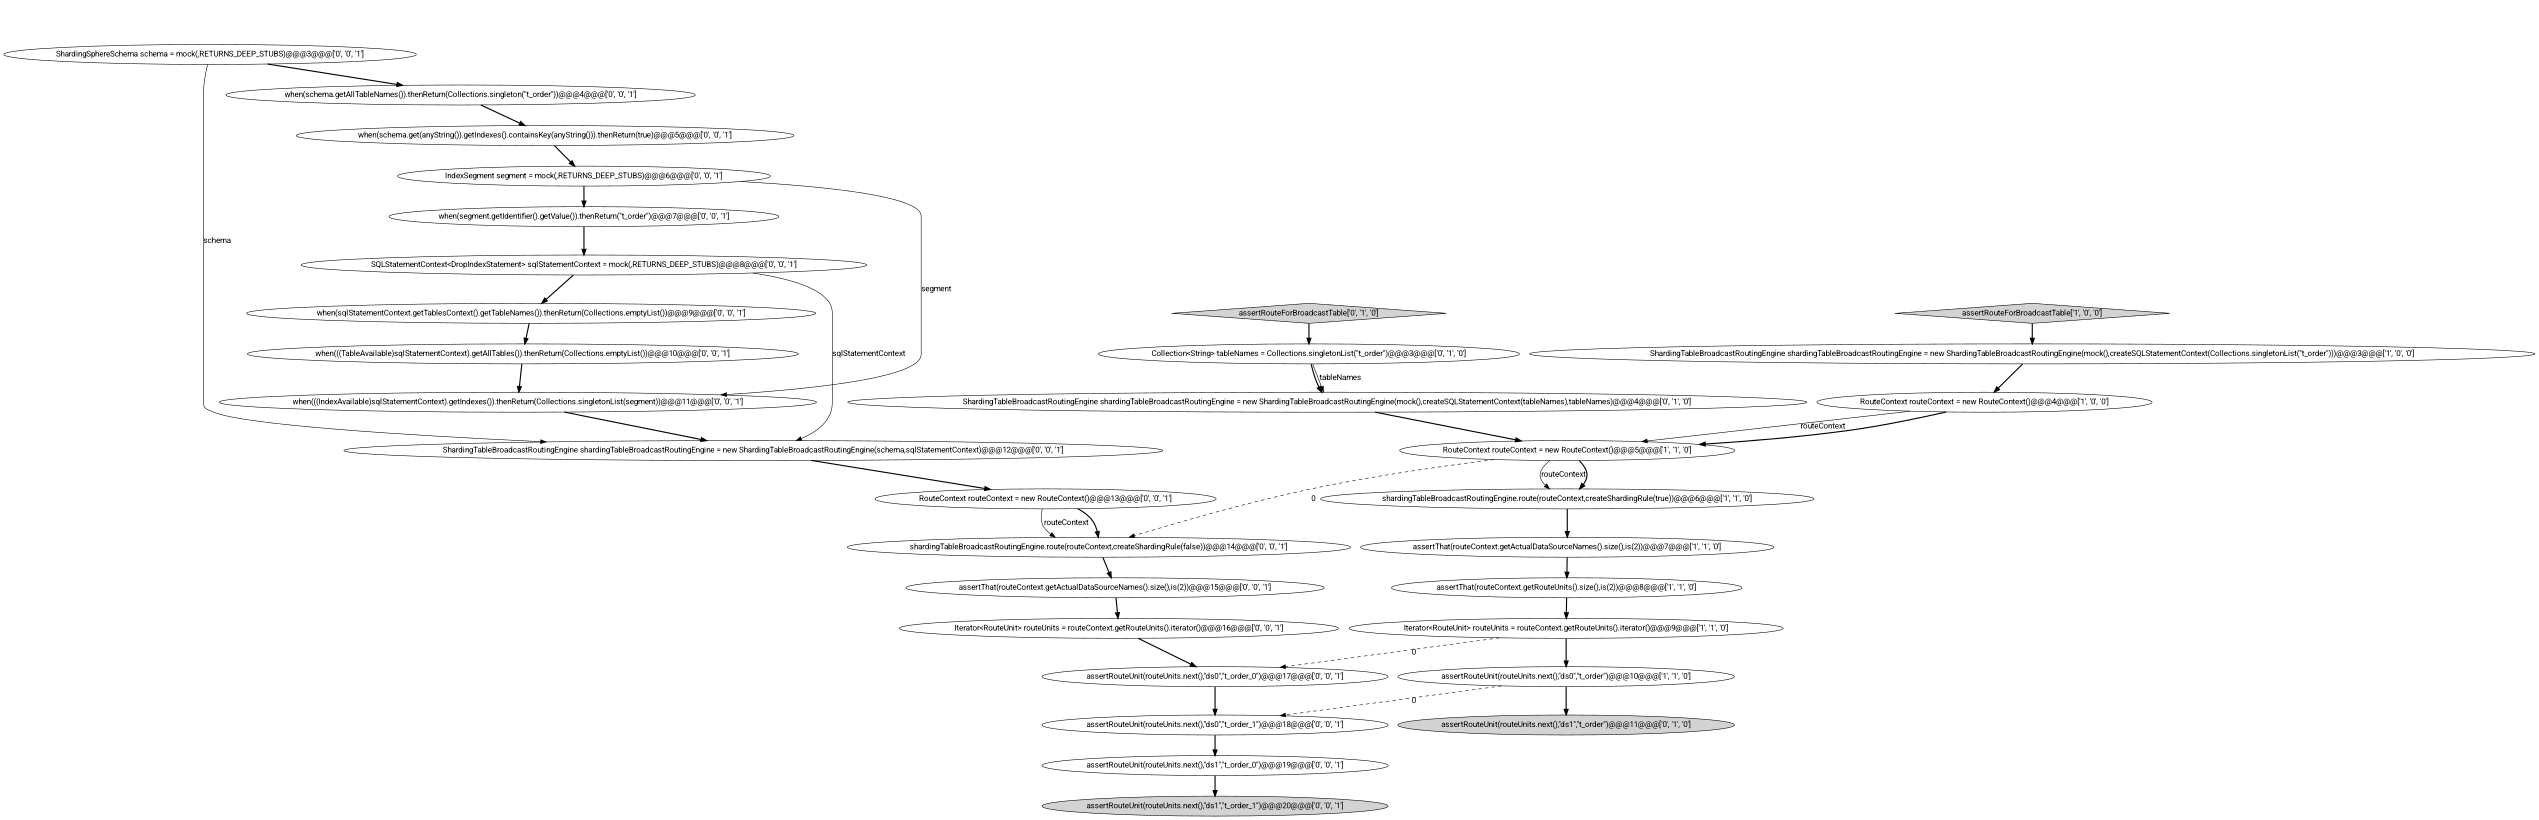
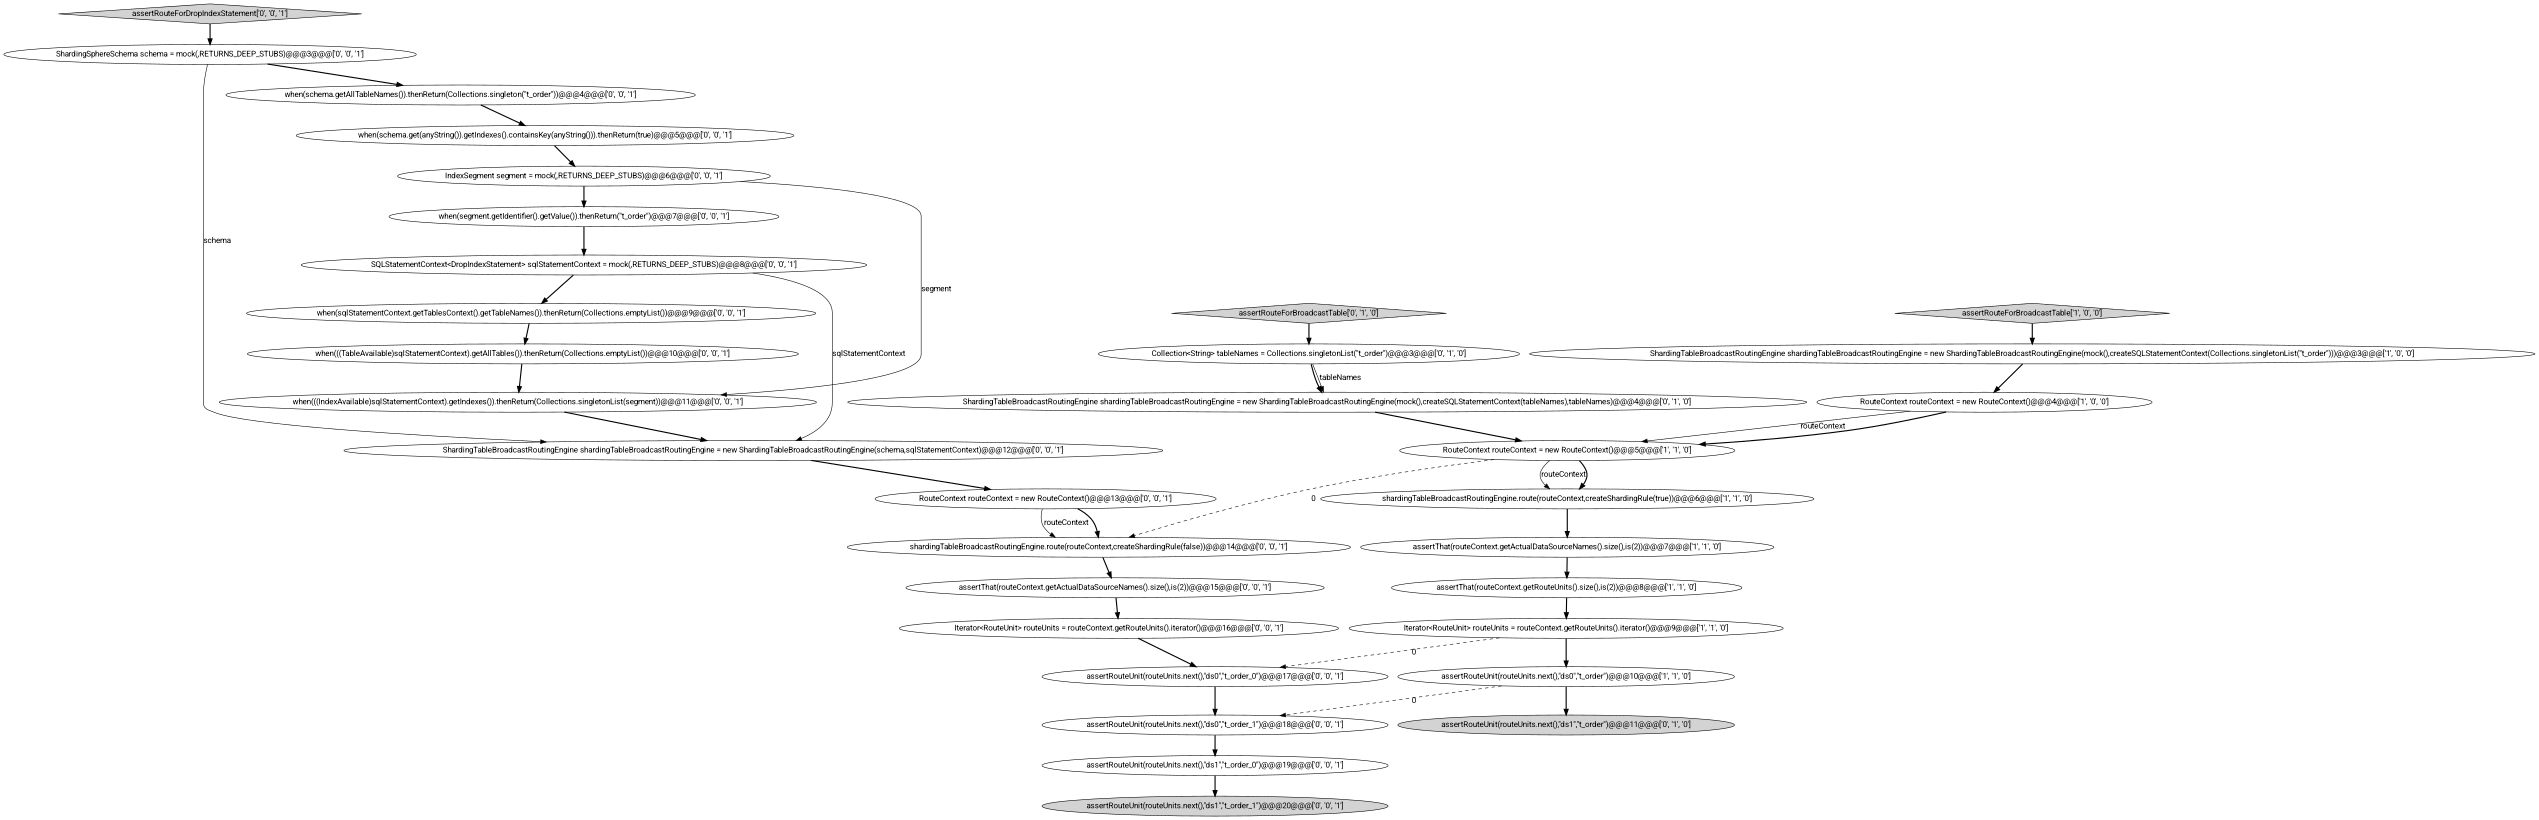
node "assertRouteForDropIndexStatement['0', '0', '1']": added
